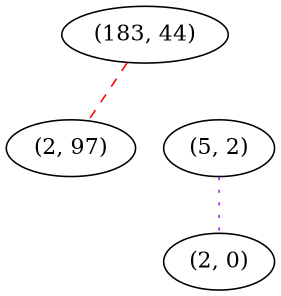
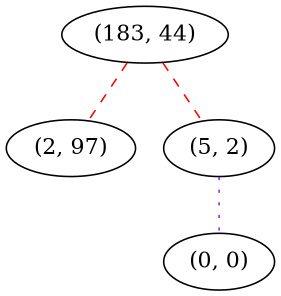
edge "(183, 44)" -- "(5, 2)": added
node "(2, 0)": label "(2, 0)" -> "(0, 0)"
